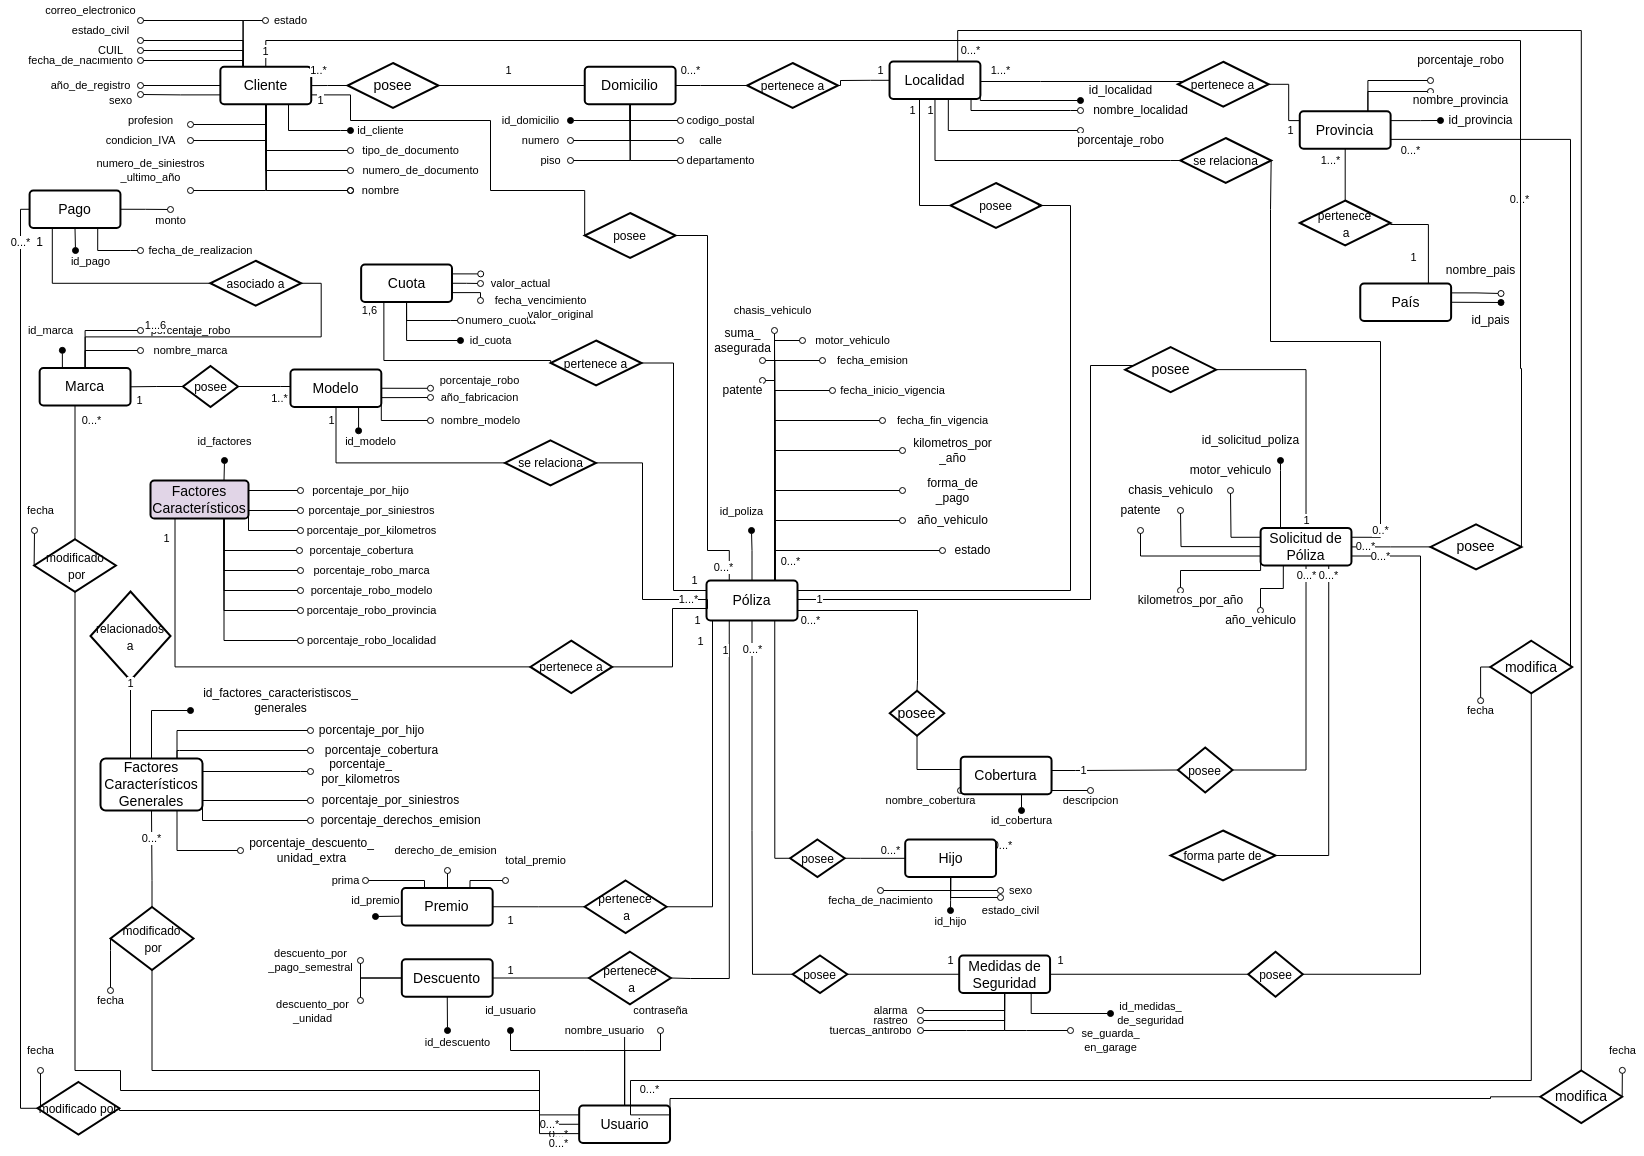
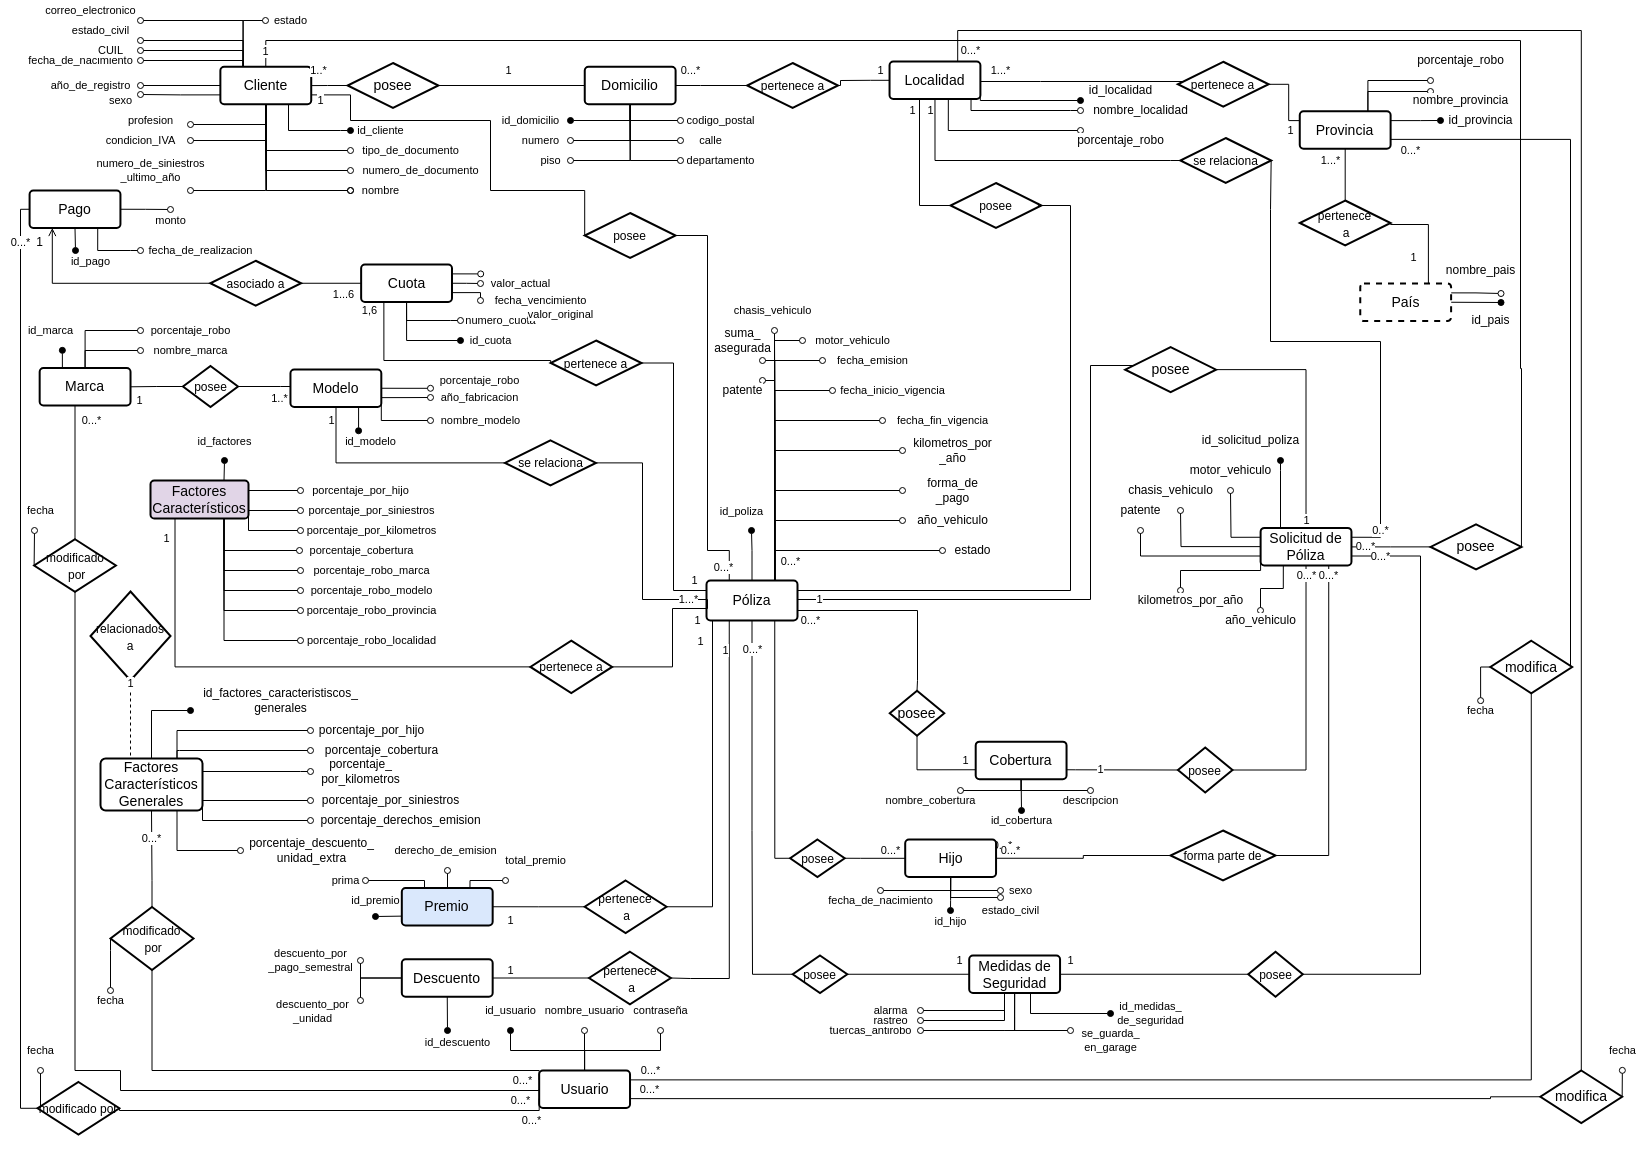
edge "Pago" -- "asociado a": arrowhead none -> open
node "País": style solid -> dashed
edge "asociado a" -- "Marca": now "asociado a" -- "Cuota"
edge "relacionados a" -- "Factores Característicos Generales": style solid -> dashed
node "Cobertura": moved (1006, 775) -> (1021, 760)
edge "forma parte de" -- "Hijo": added, label "0...*"
node "Premio": fillcolor #ffffff -> #dae8fc
node "Medidas de Seguridad": moved (1005, 974) -> (1015, 974)
node "Usuario": moved (625, 1124) -> (585, 1089)
